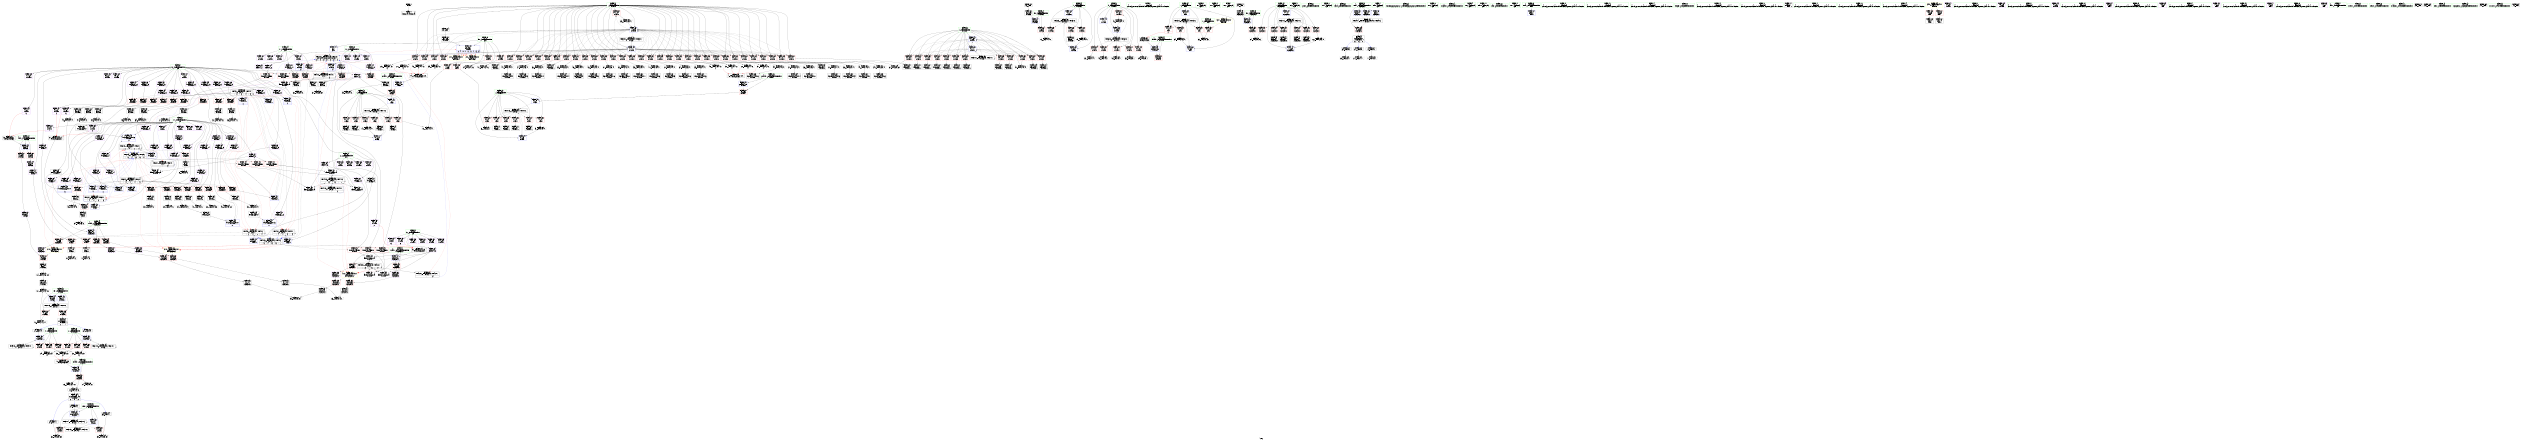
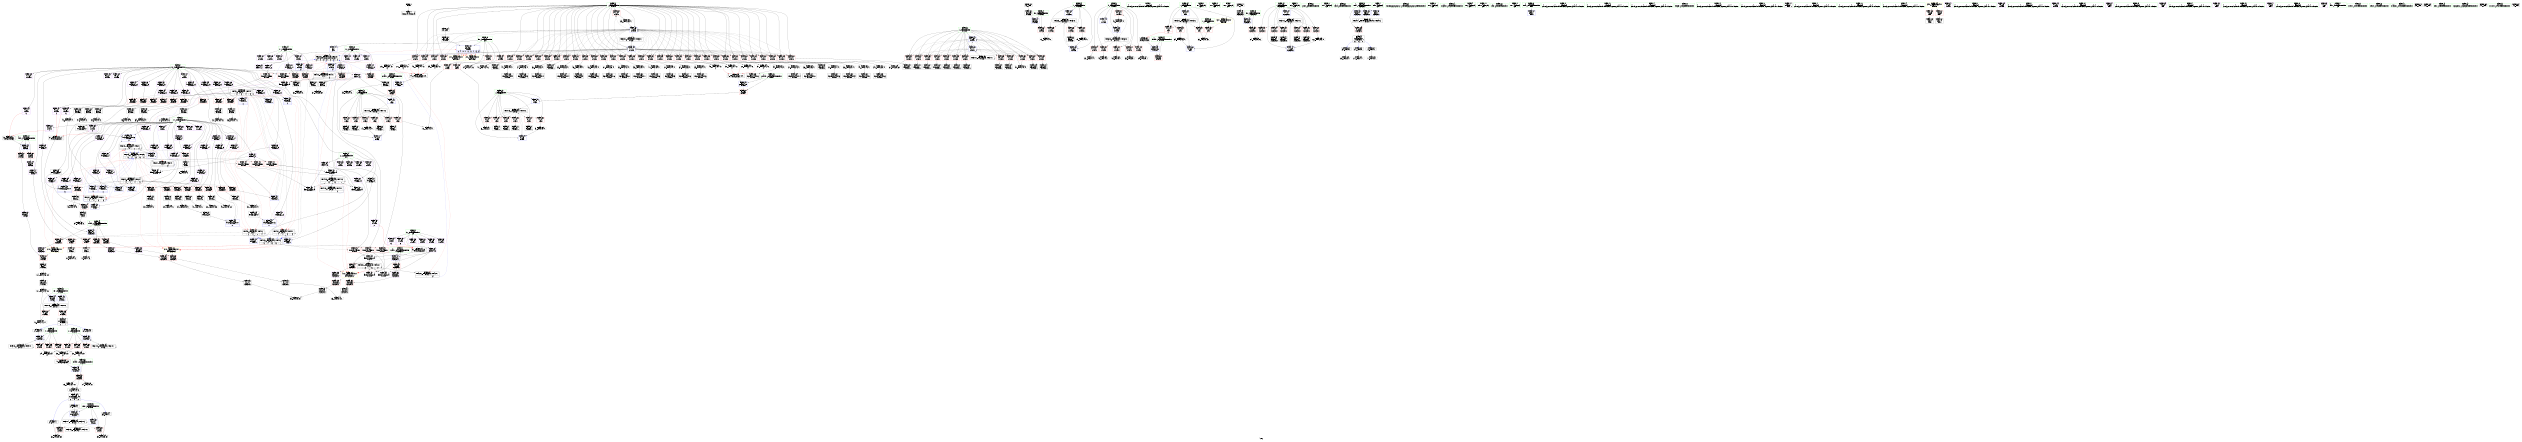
node "NodeID: 60": text "_Z4arrayidx" -> "_Z4worki"
